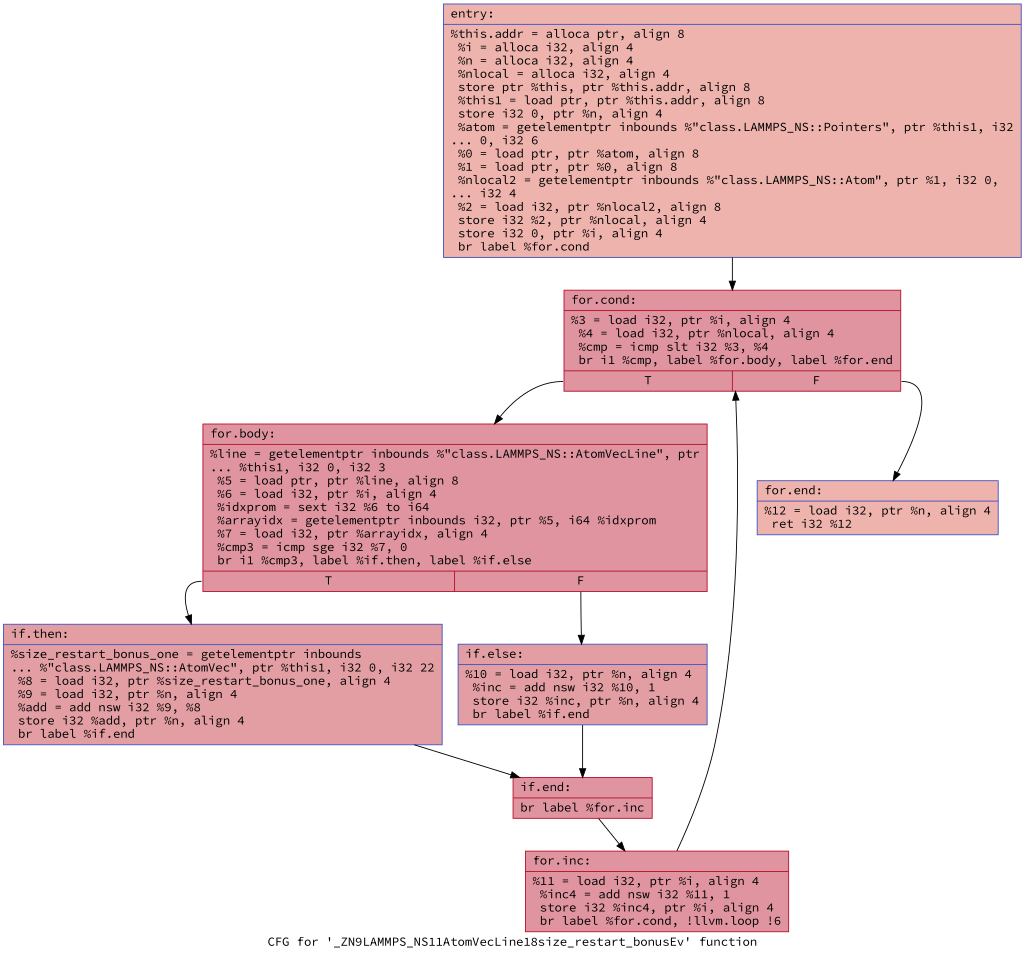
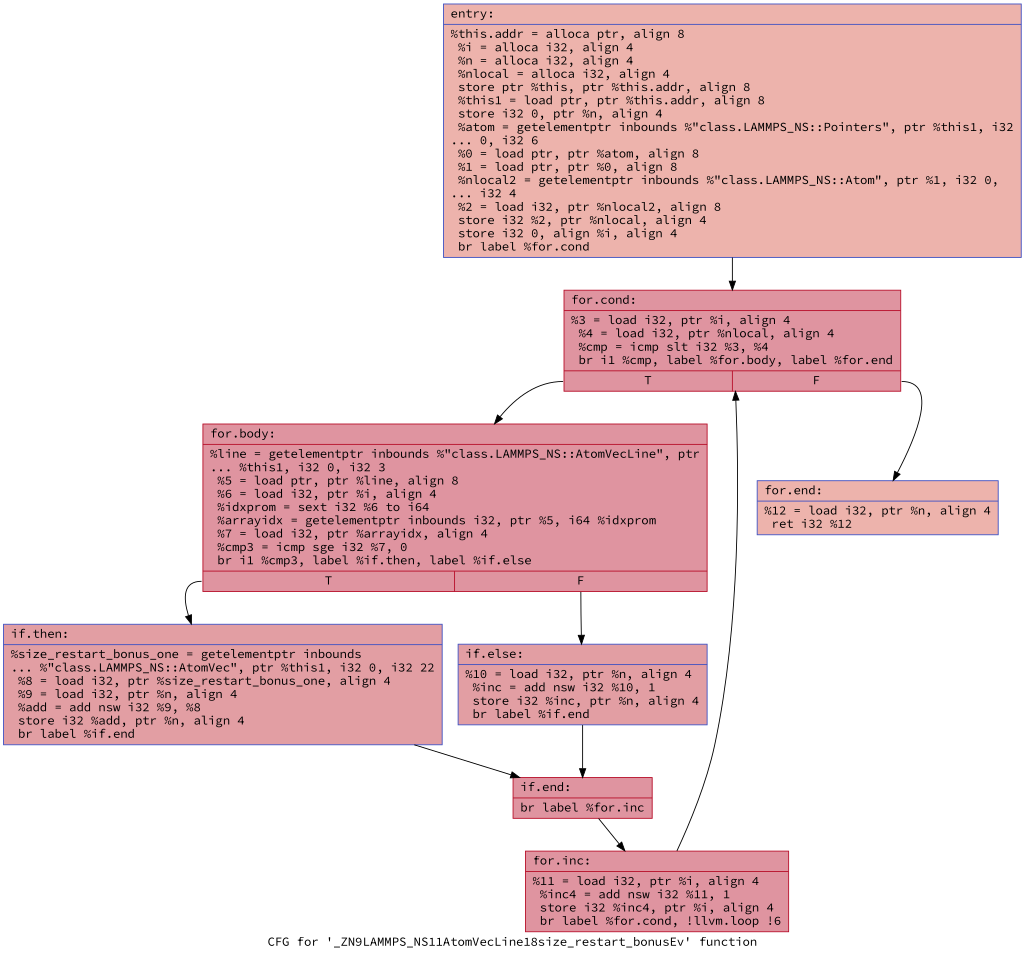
node "entry:": text "store i32 0, ptr %i, align 4" -> "store i32 0, align %i, align 4"
